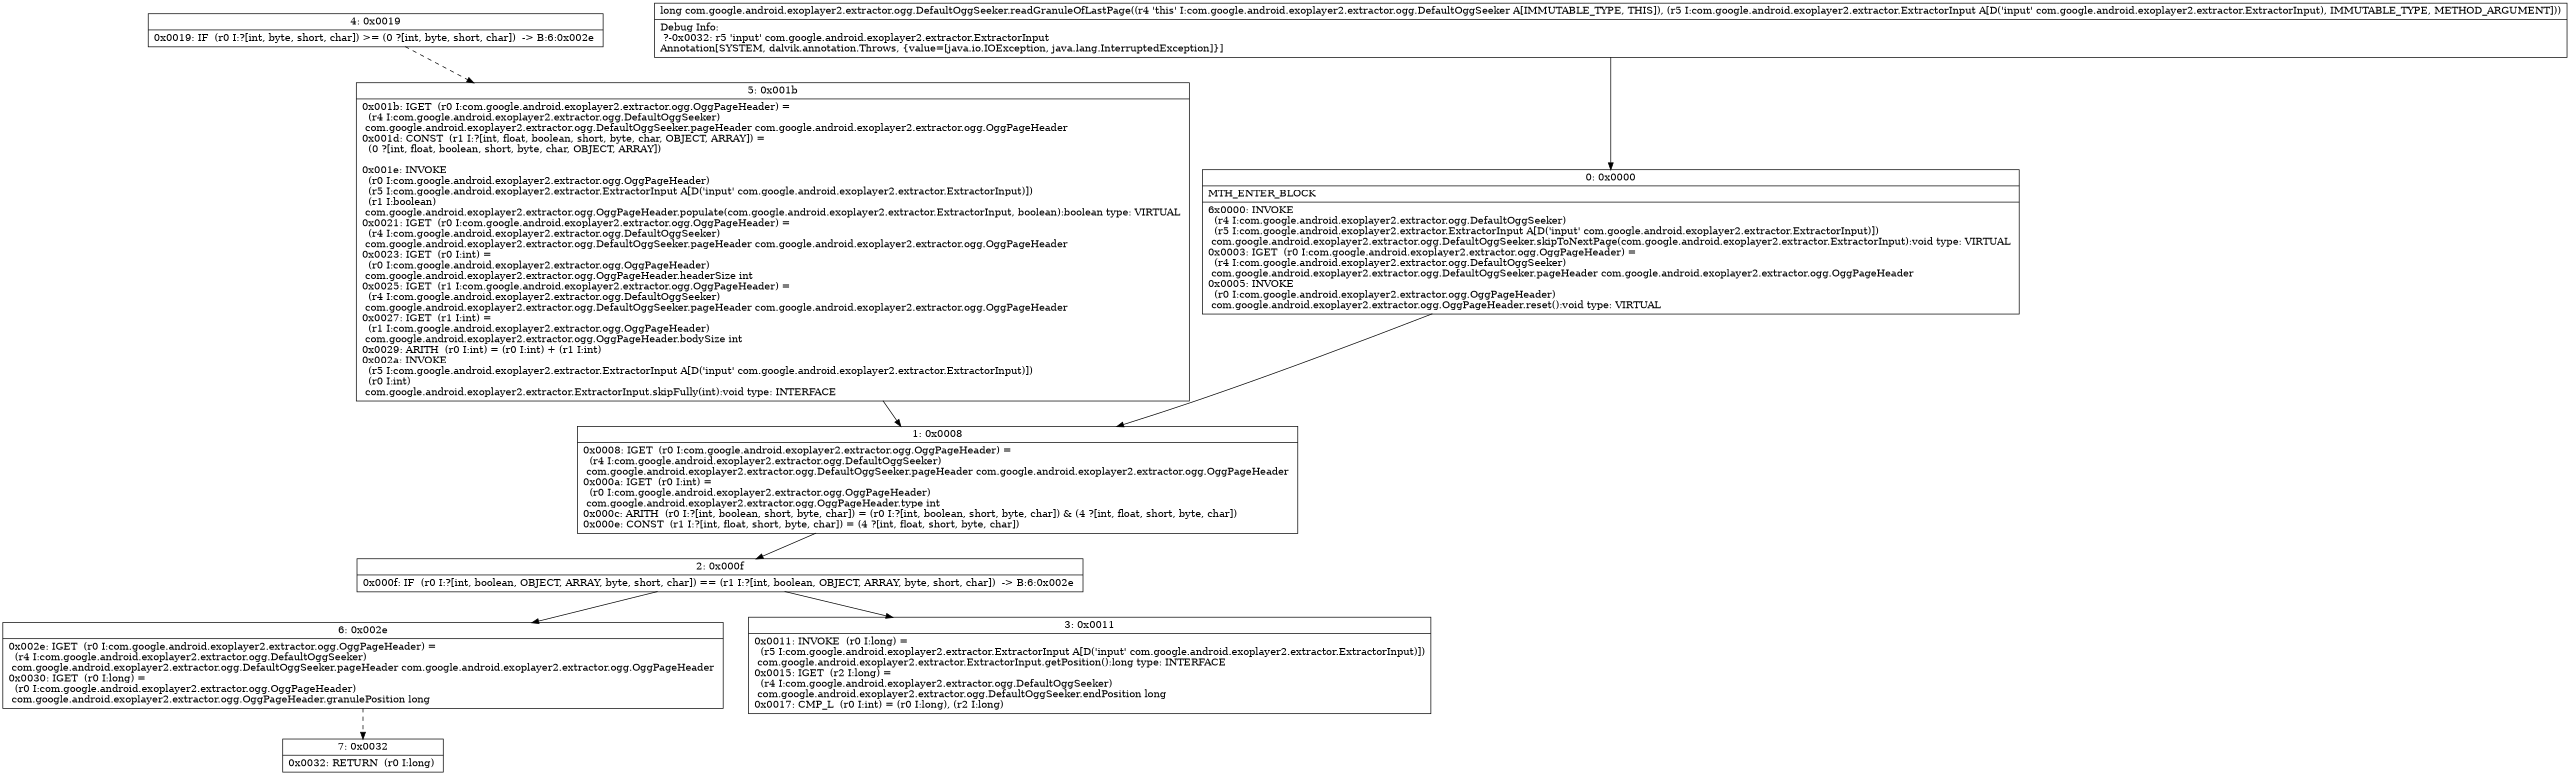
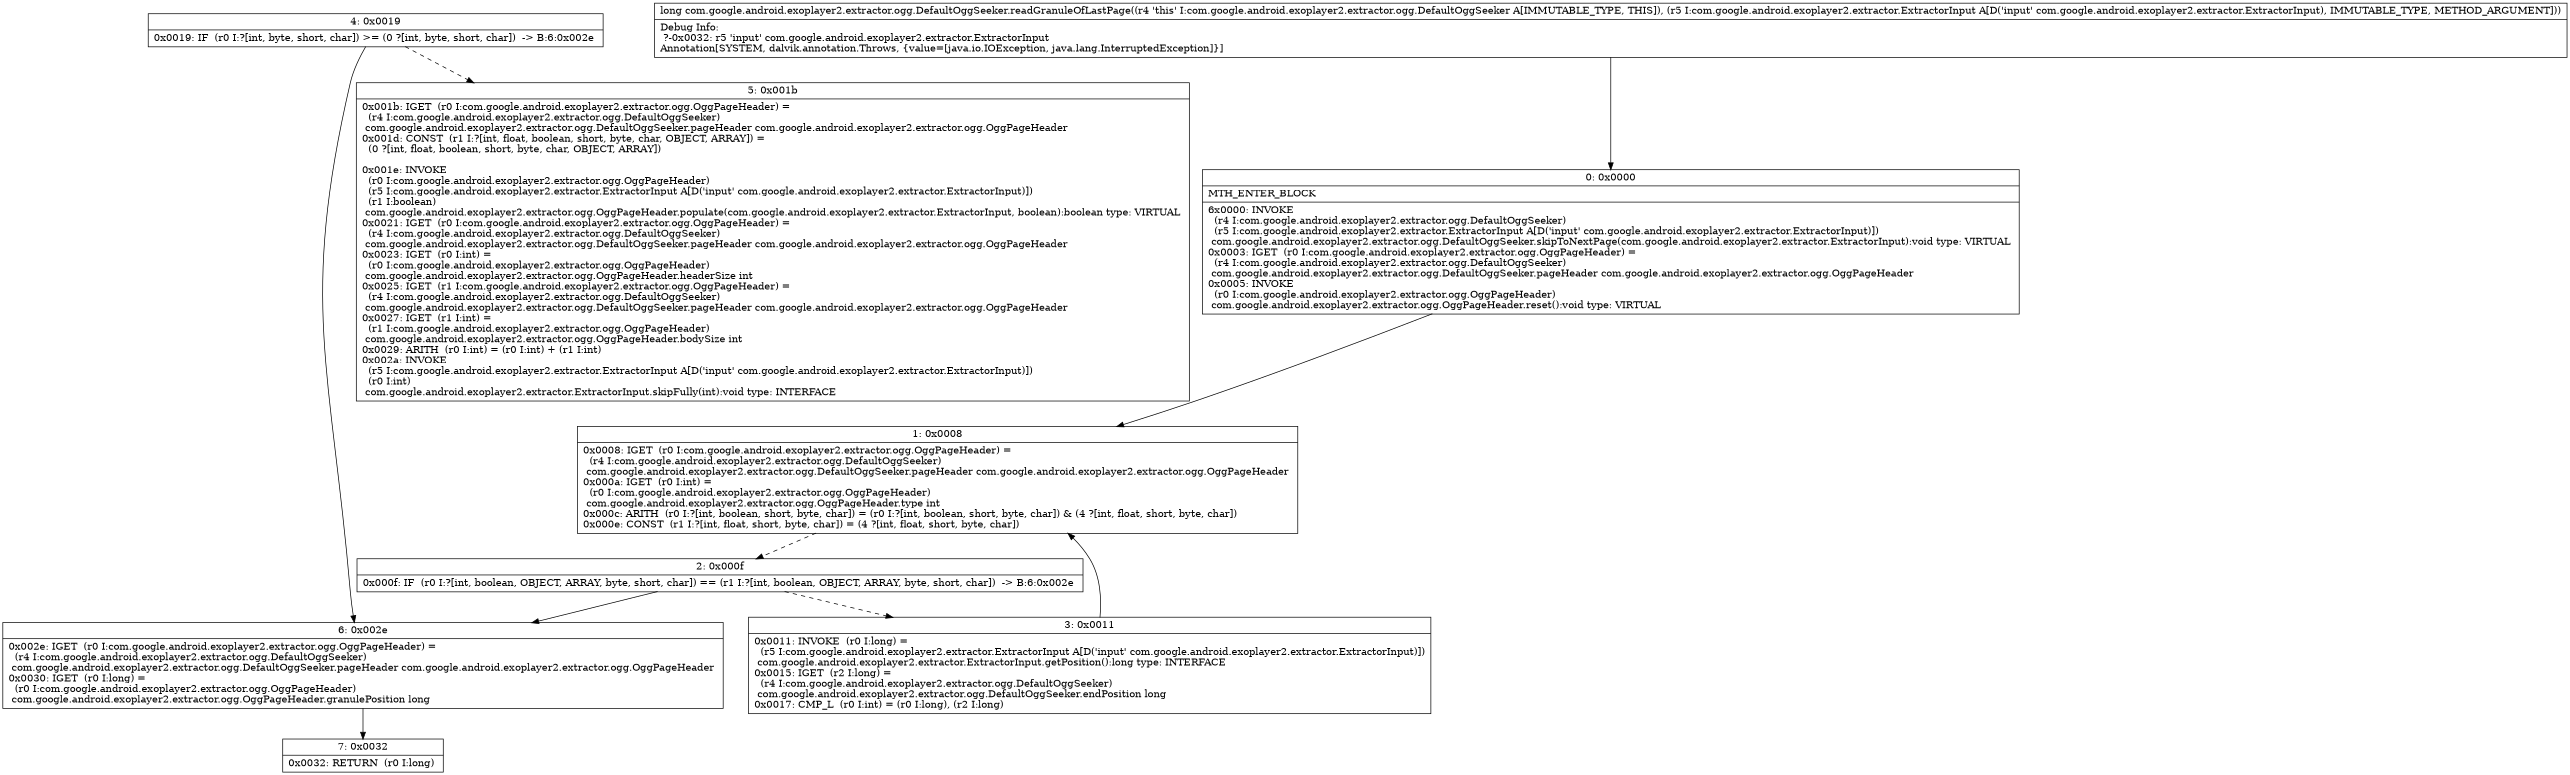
edge "4: 0x0019" -> "6: 0x002e": added
edge "5: 0x001b" -> "1: 0x0008": now "3: 0x0011" -> "1: 0x0008"
edge "1: 0x0008" -> "2: 0x000f": style solid -> dashed
edge "2: 0x000f" -> "3: 0x0011": style solid -> dashed
edge "6: 0x002e" -> "7: 0x0032": style dashed -> solid
